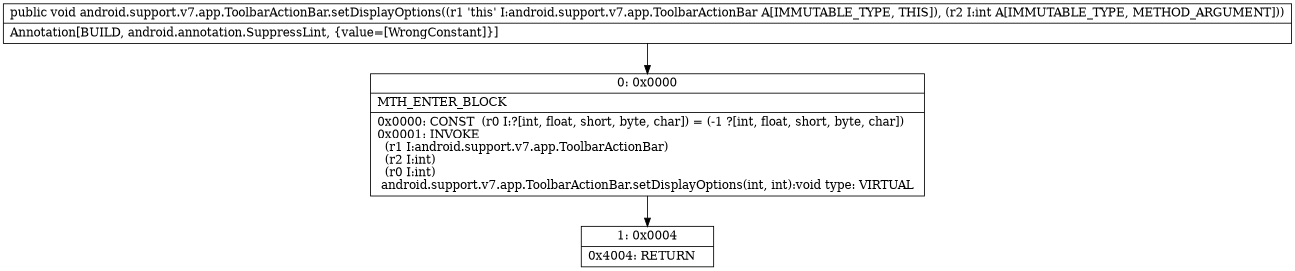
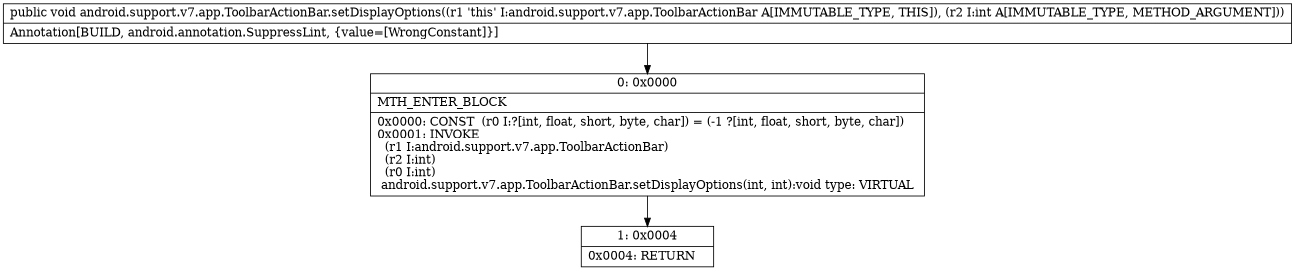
node "1: 0x0004": text "0x4004: RETURN" -> "0x0004: RETURN"
